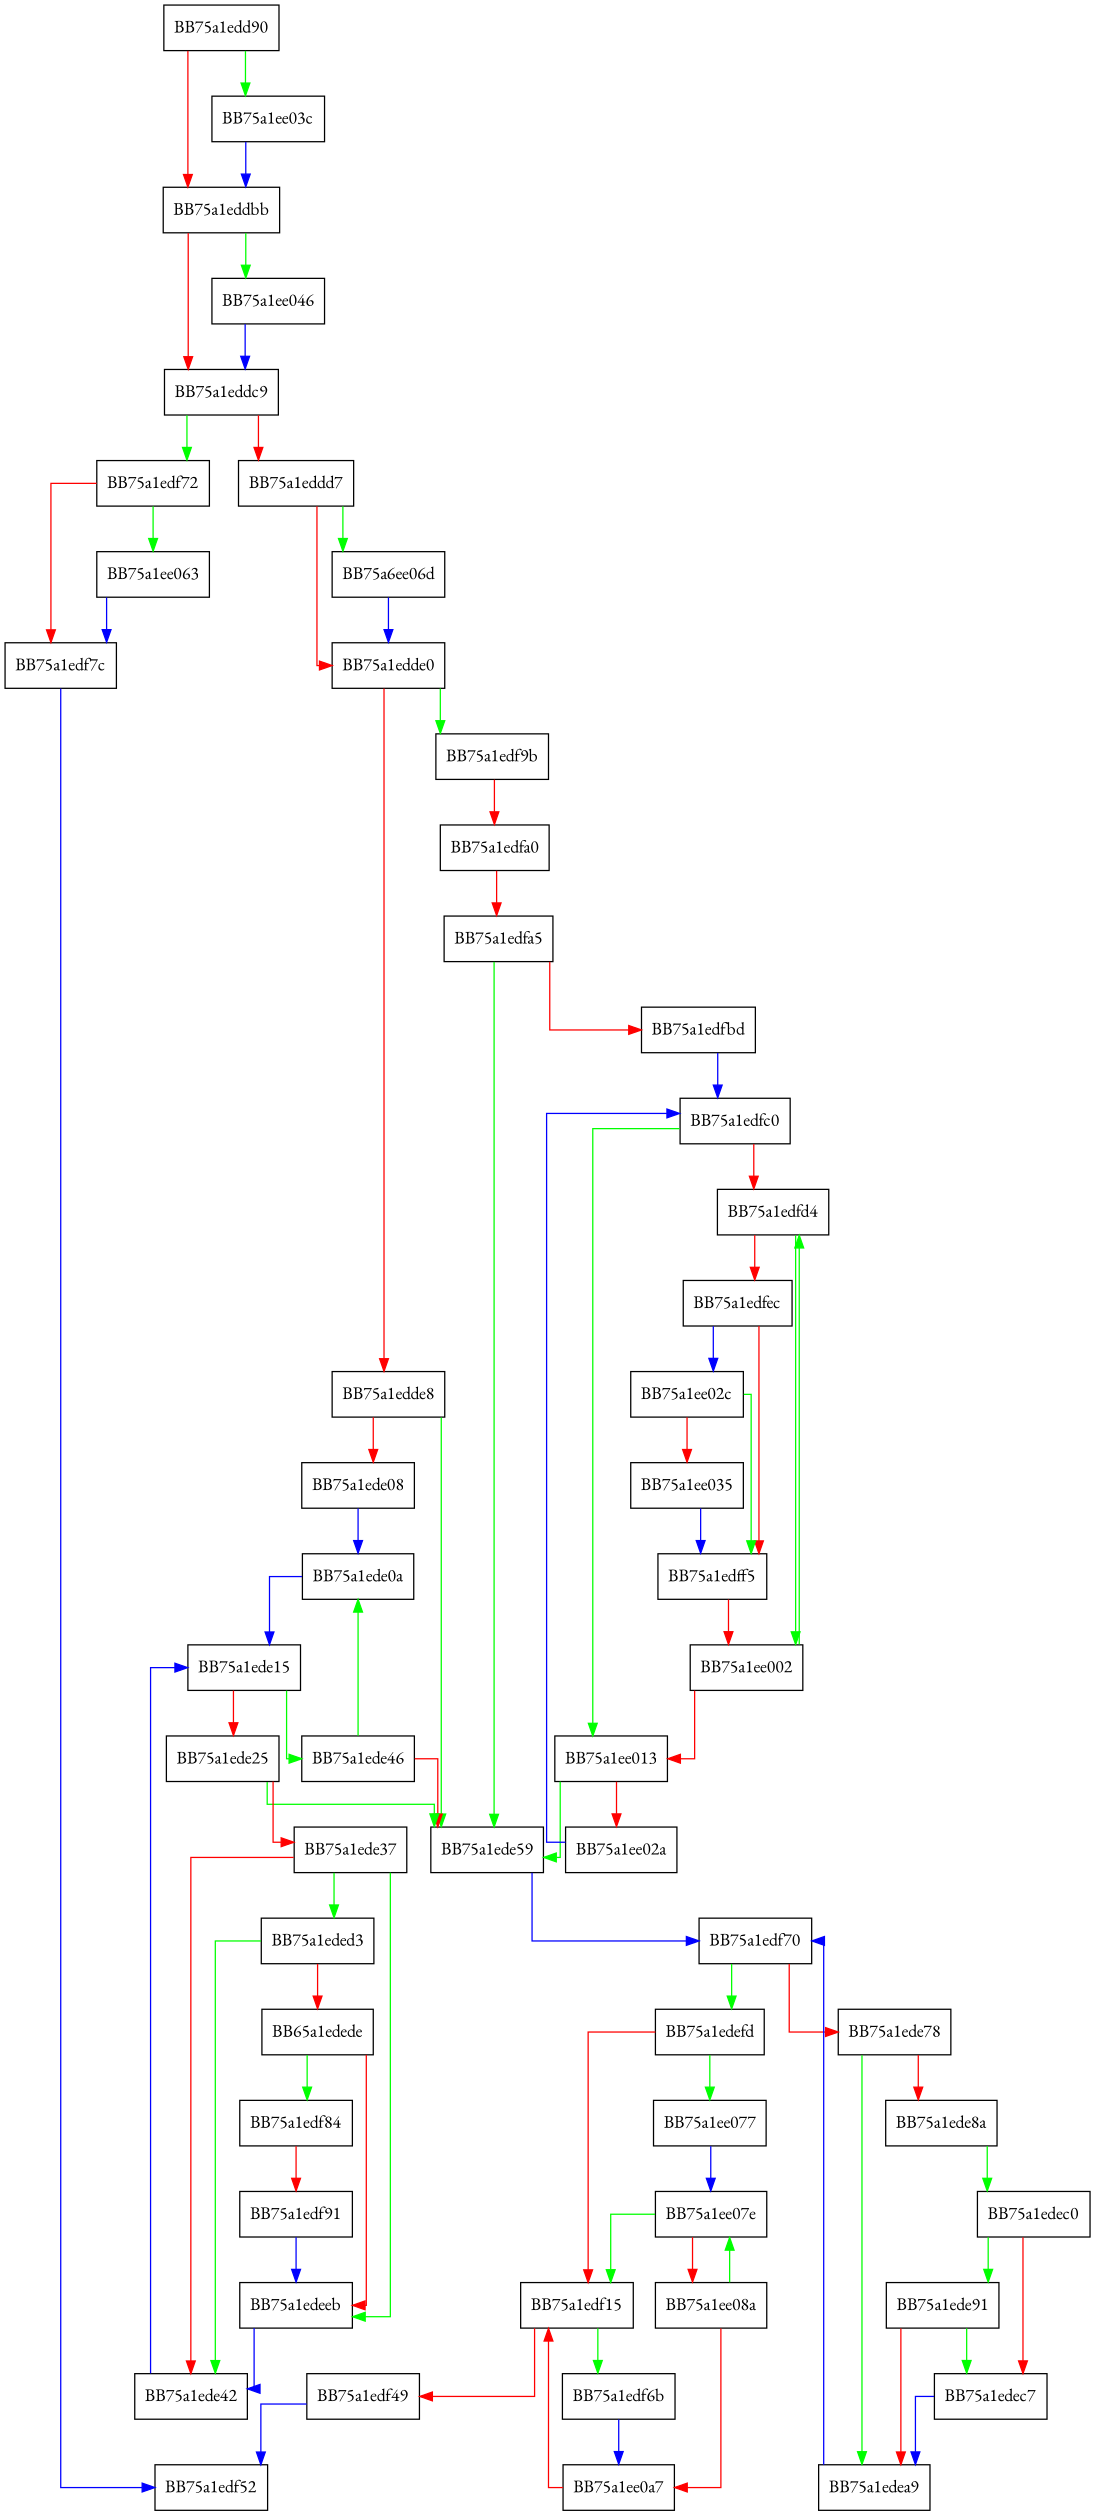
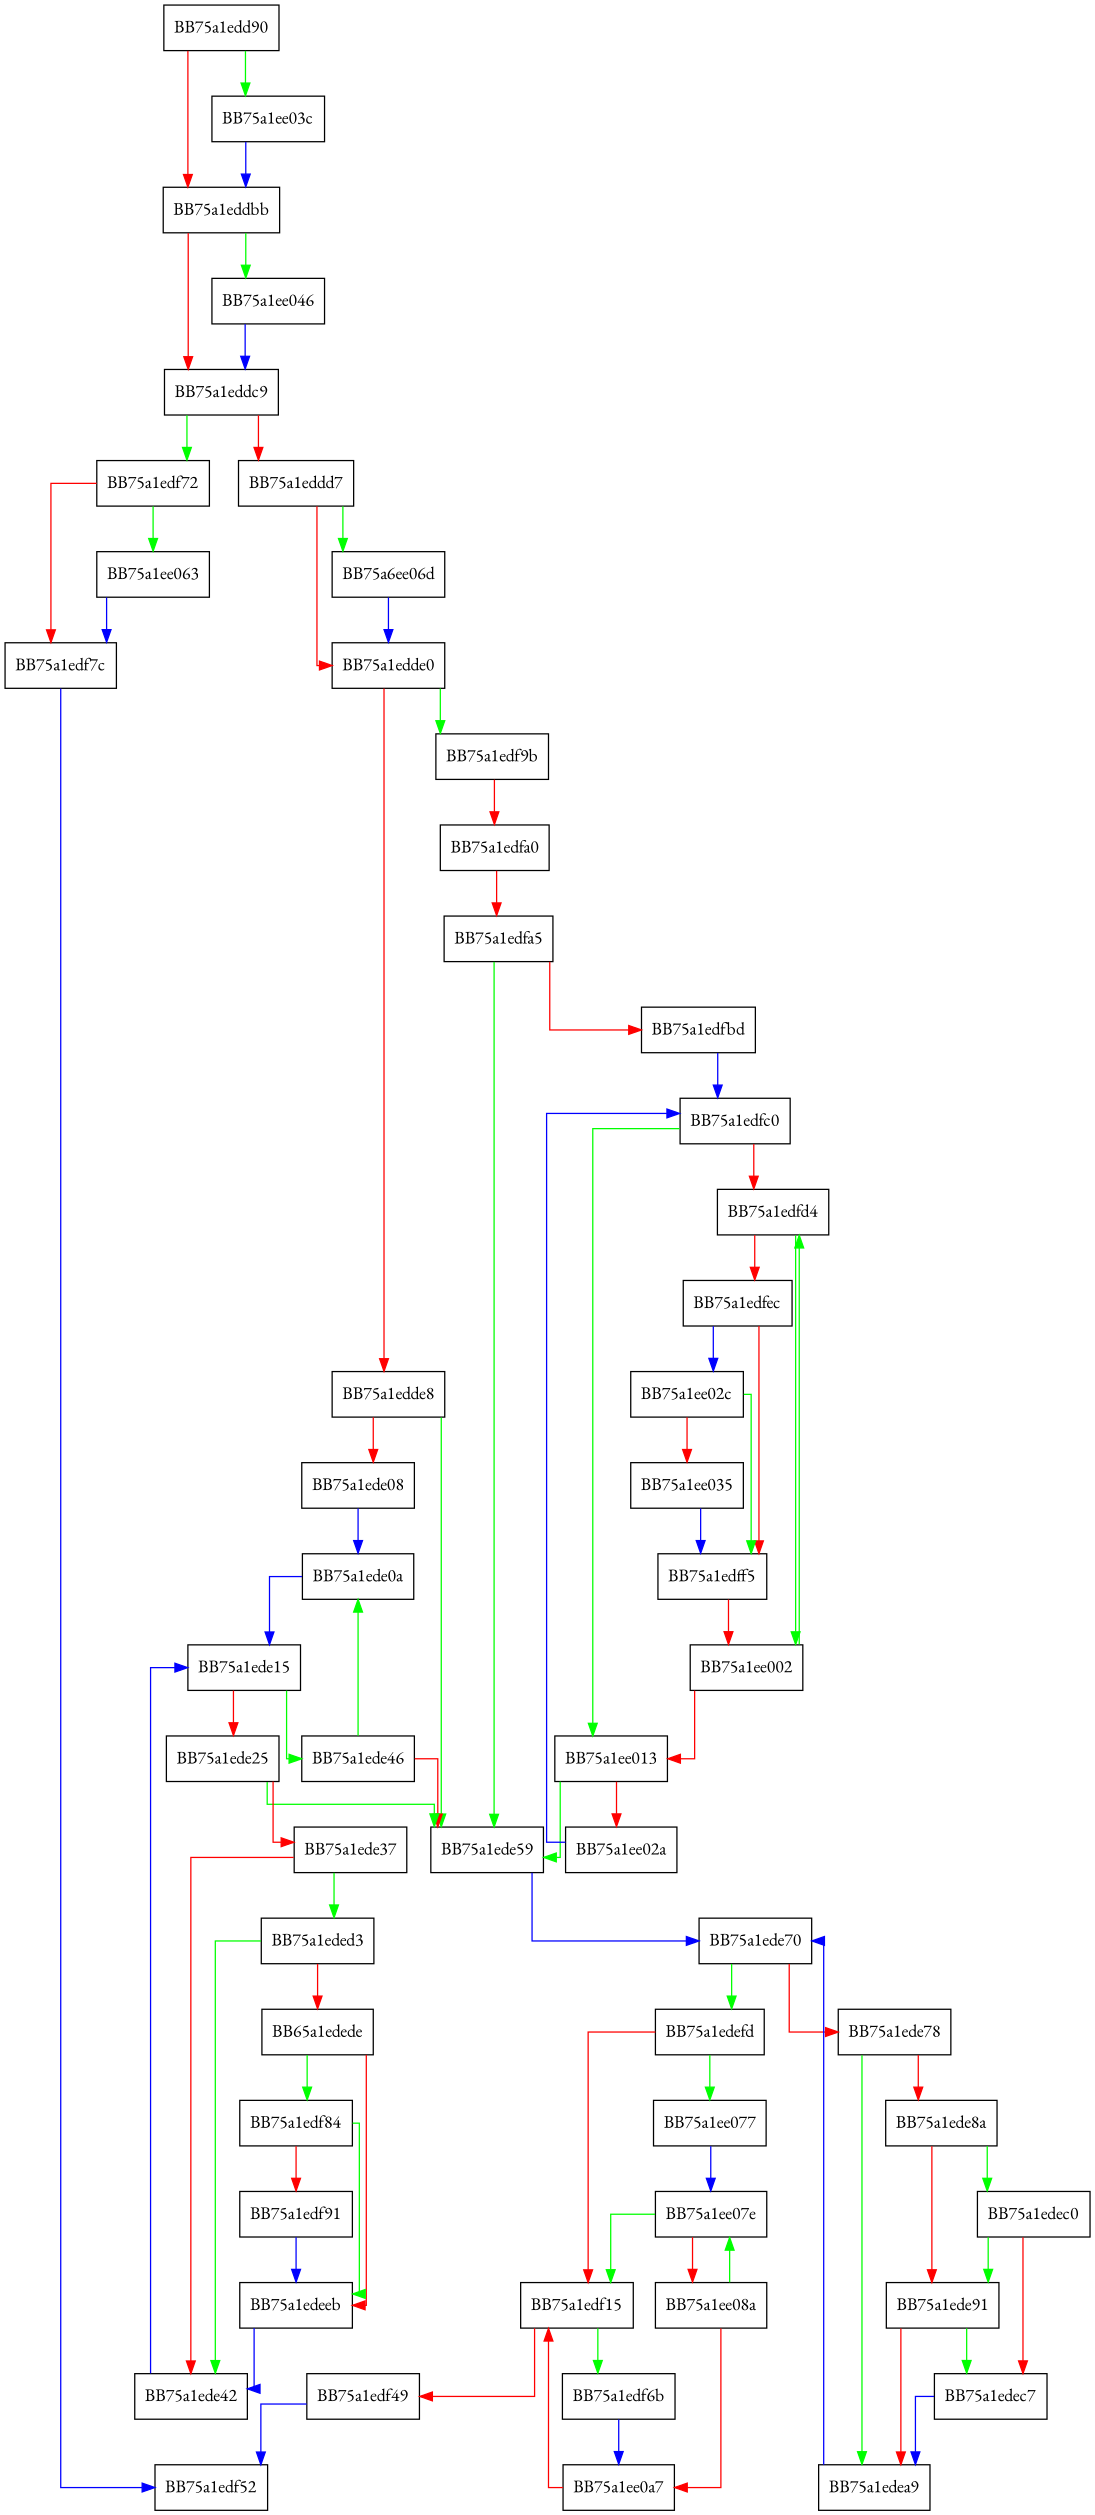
node "BB75a1edf70": label "BB75a1edf70" -> "BB75a1ede70"
edge "BB75a1ede37" -> "BB75a1edeeb": now "BB75a1edf84" -> "BB75a1edeeb"
edge "BB75a1ede8a" -> "BB75a1ede91": added
